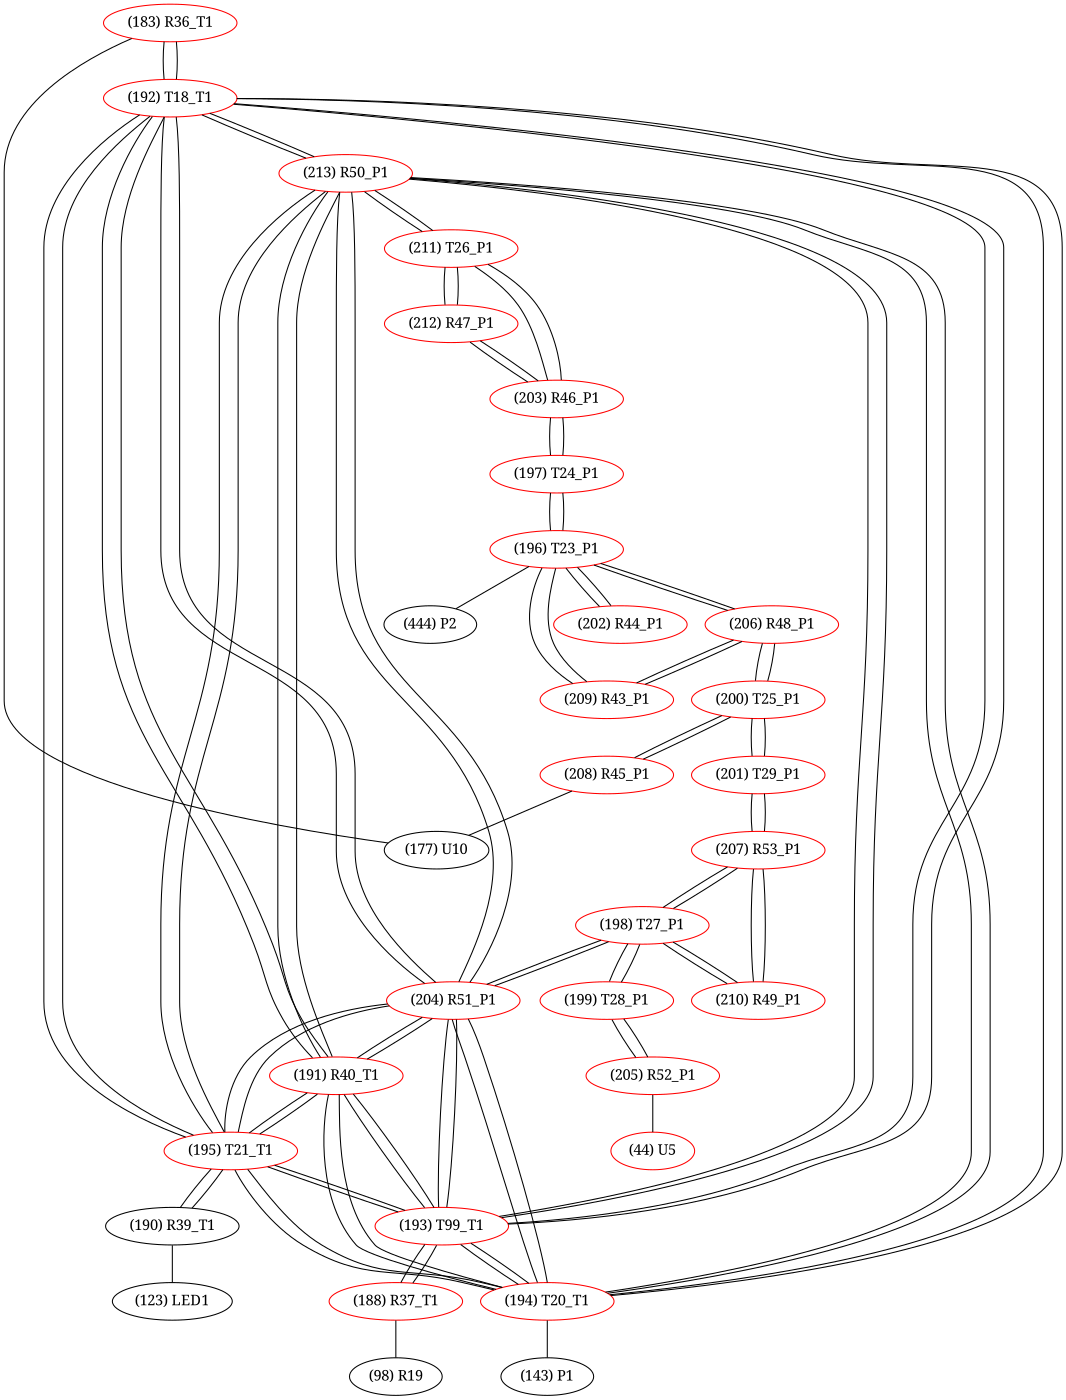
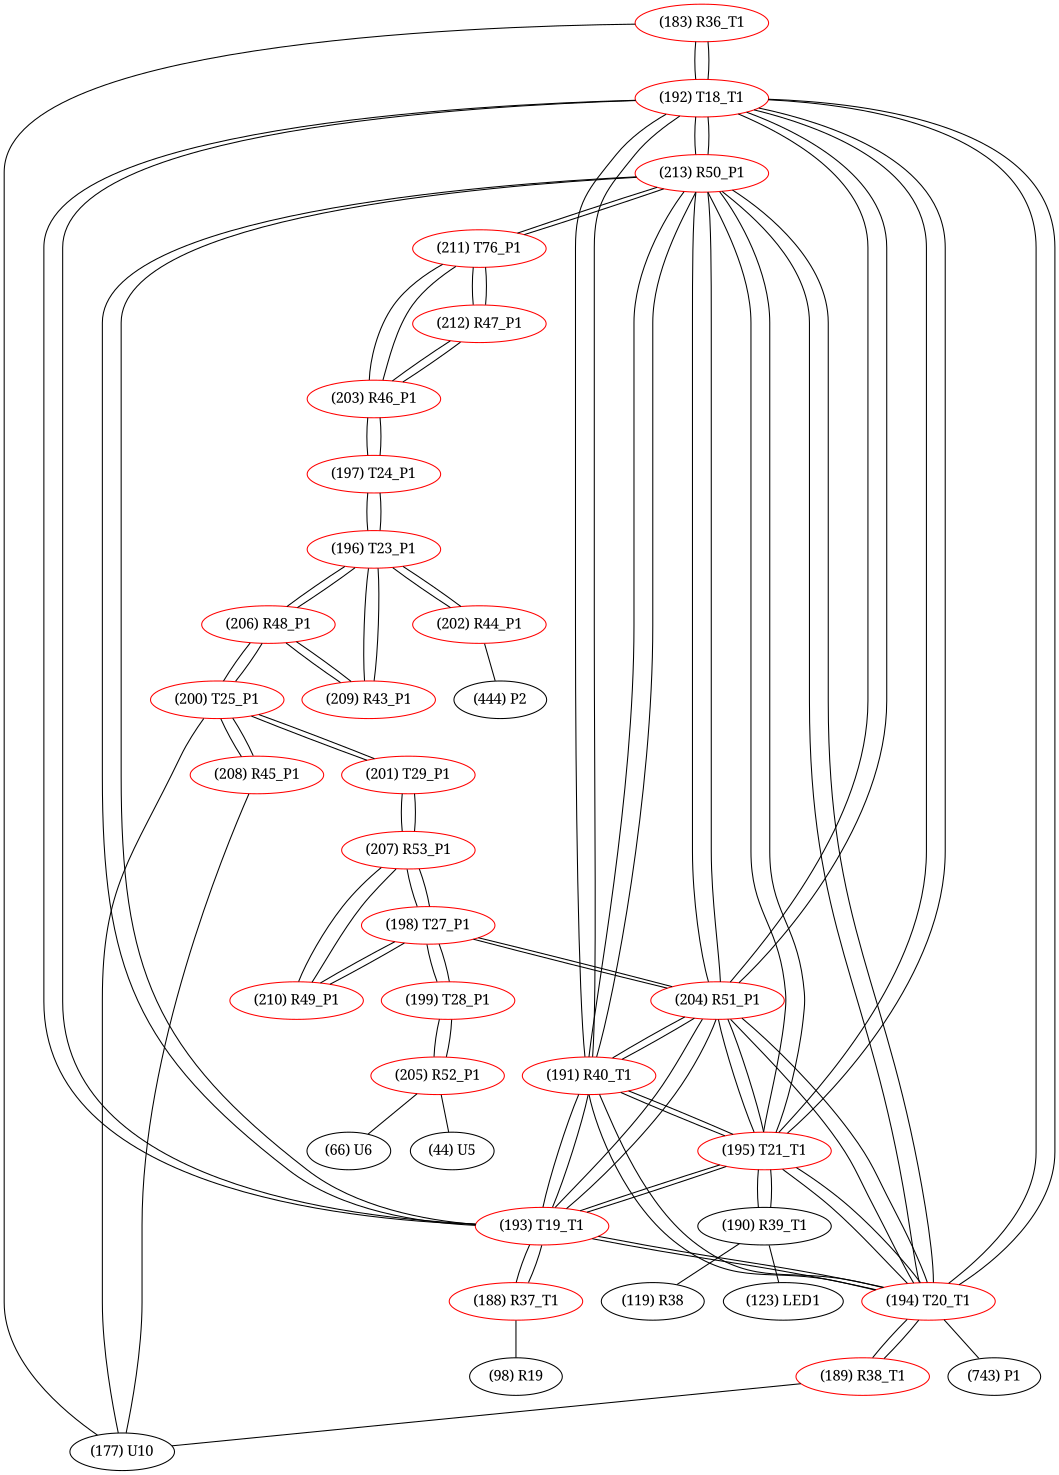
node "(211) T26_P1": label "(211) T26_P1" -> "(211) T76_P1"
edge "(196) T23_P1" -- "(444) P2": now "(202) R44_P1" -- "(444) P2"
edge "(200) T25_P1" -- "(177) U10": added
node "(66) U6": added
node "(44) U5": color red -> black
node "(193) T99_T1": label "(193) T99_T1" -> "(193) T19_T1"
node "(119) R38": added
node "(143) P1": label "(143) P1" -> "(743) P1"
node "(189) R38_T1": added
